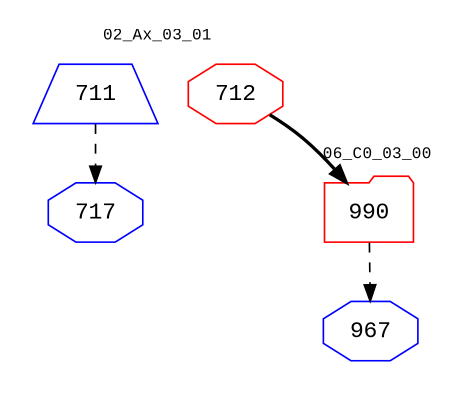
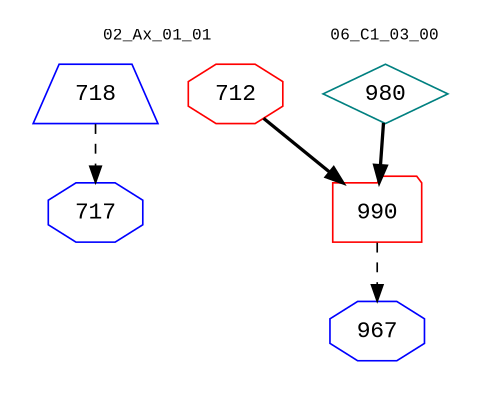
cluster "02_Ax_03_01": label "02_Ax_03_01" -> "02_Ax_01_01"
node "711": label "711" -> "718"
node "980": added
cluster "06_C0_03_00": label "06_C0_03_00" -> "06_C1_03_00"
